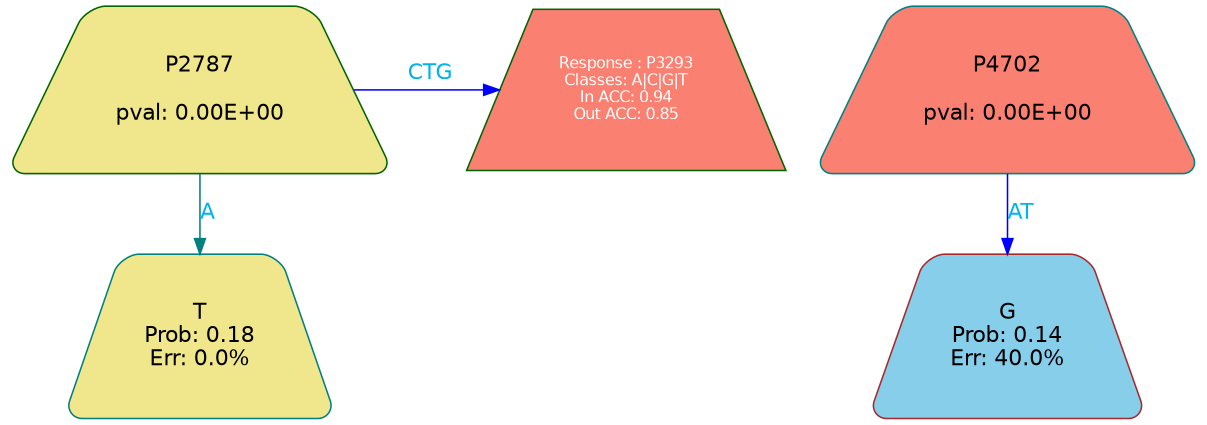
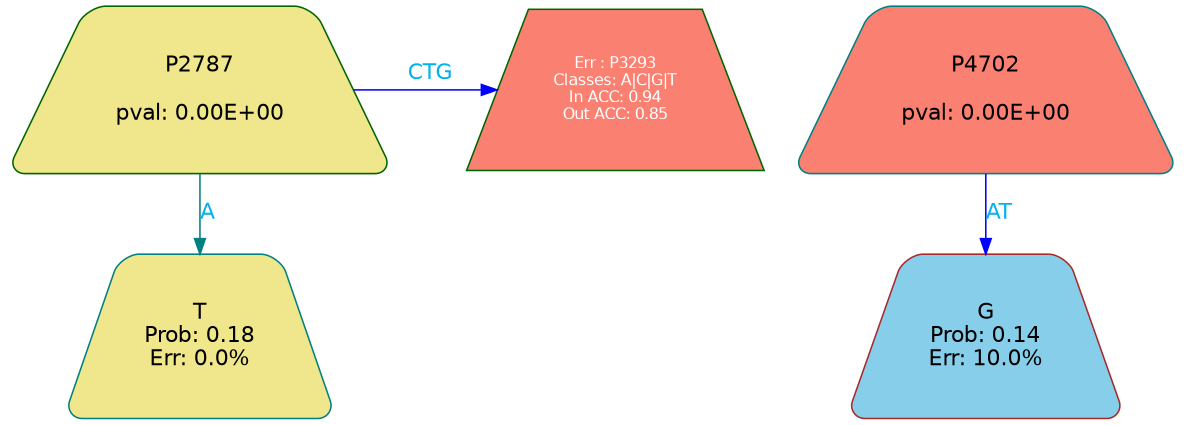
node "Response : P3293 Classes: A|C|G|T In ACC: 0.94 Out ACC: 0.85": label "Response : P3293 Classes: A|C|G|T In ACC: 0.94 Out ACC: 0.85" -> "Err : P3293 Classes: A|C|G|T In ACC: 0.94 Out ACC: 0.85"
node "G Prob: 0.14 Err: 40.0%": label "G Prob: 0.14 Err: 40.0%" -> "G Prob: 0.14 Err: 10.0%"
